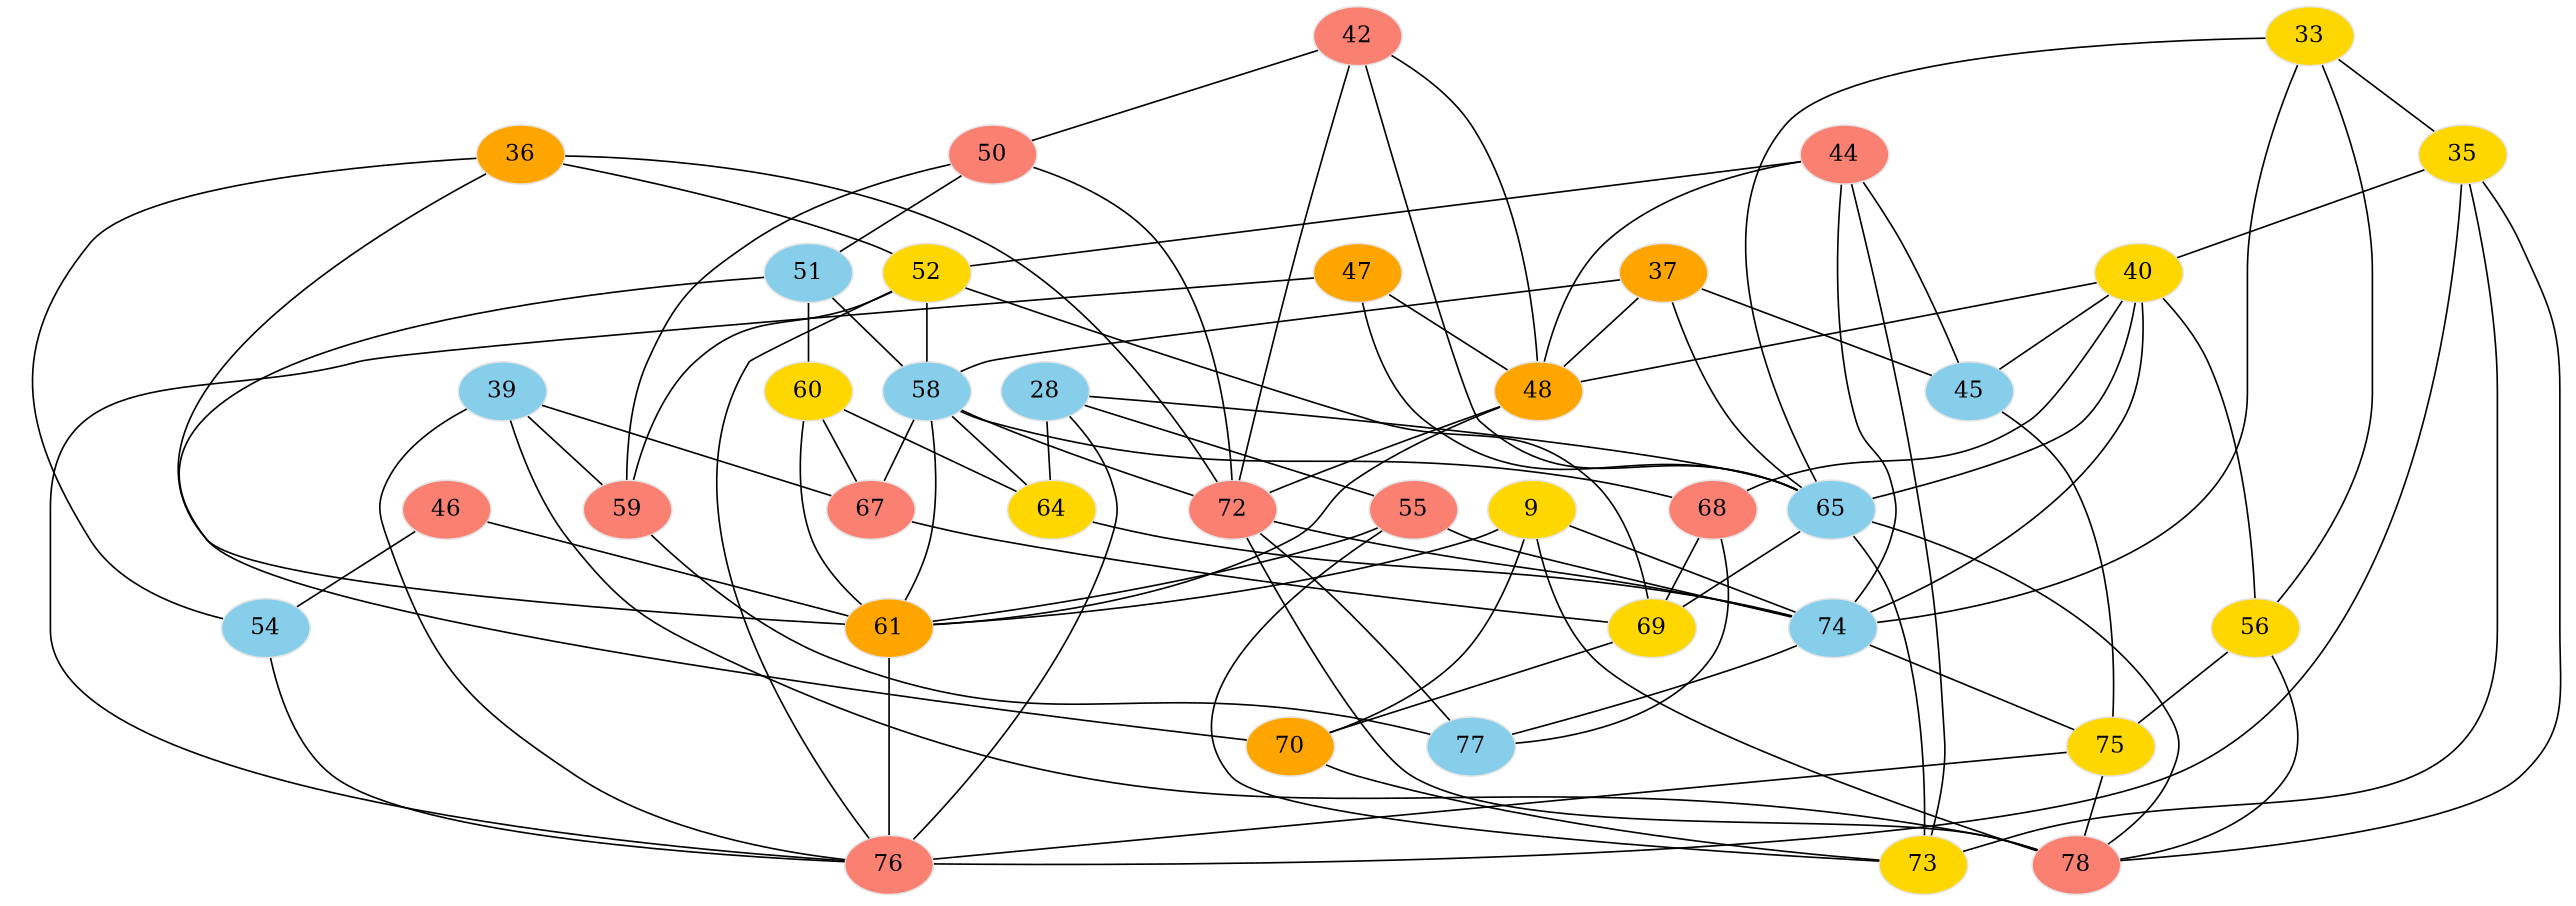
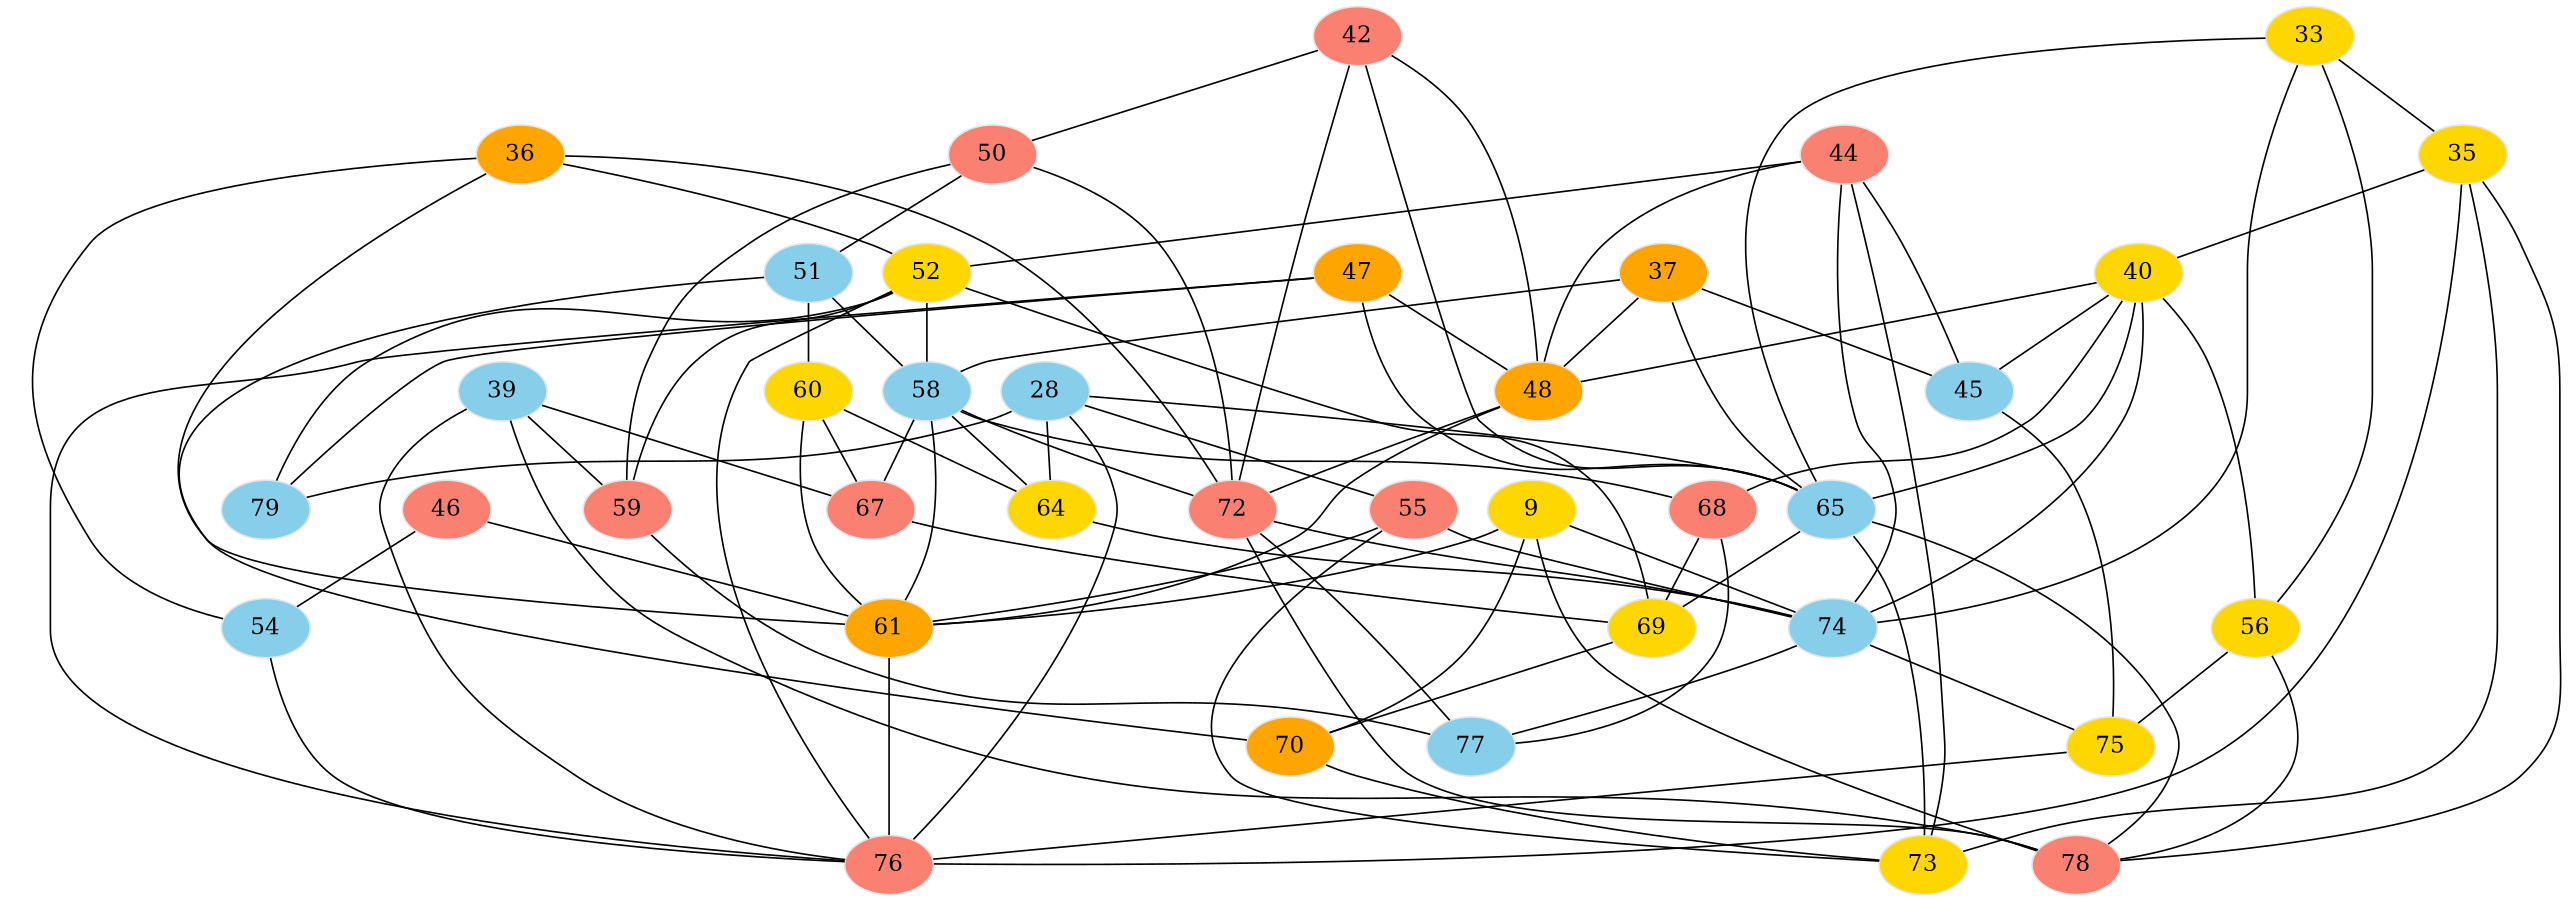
node "79": added
edge "75" -- "78": removed
